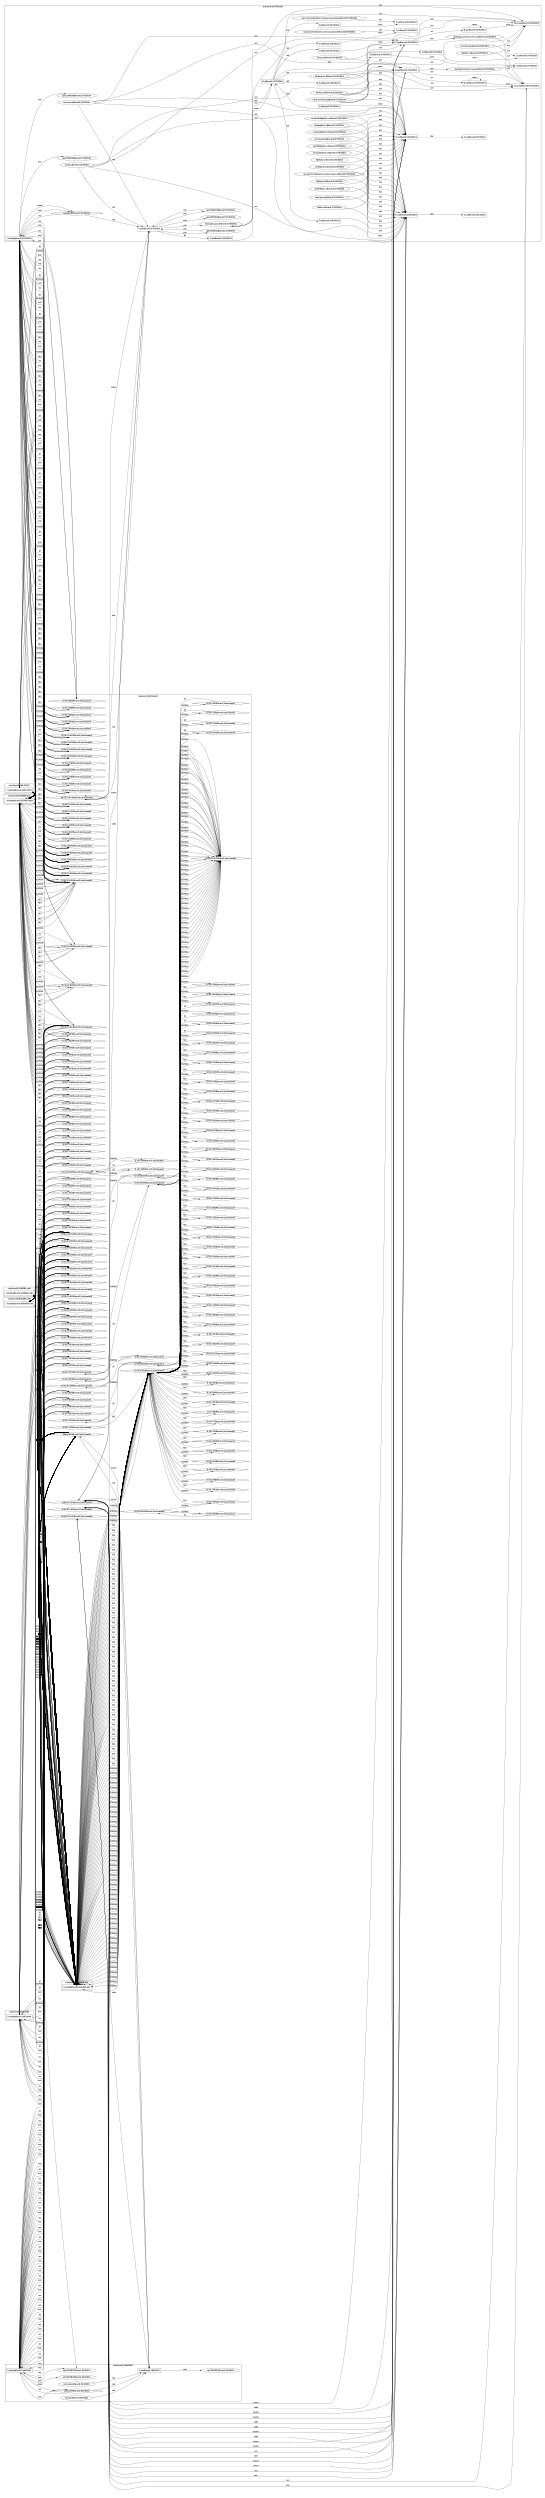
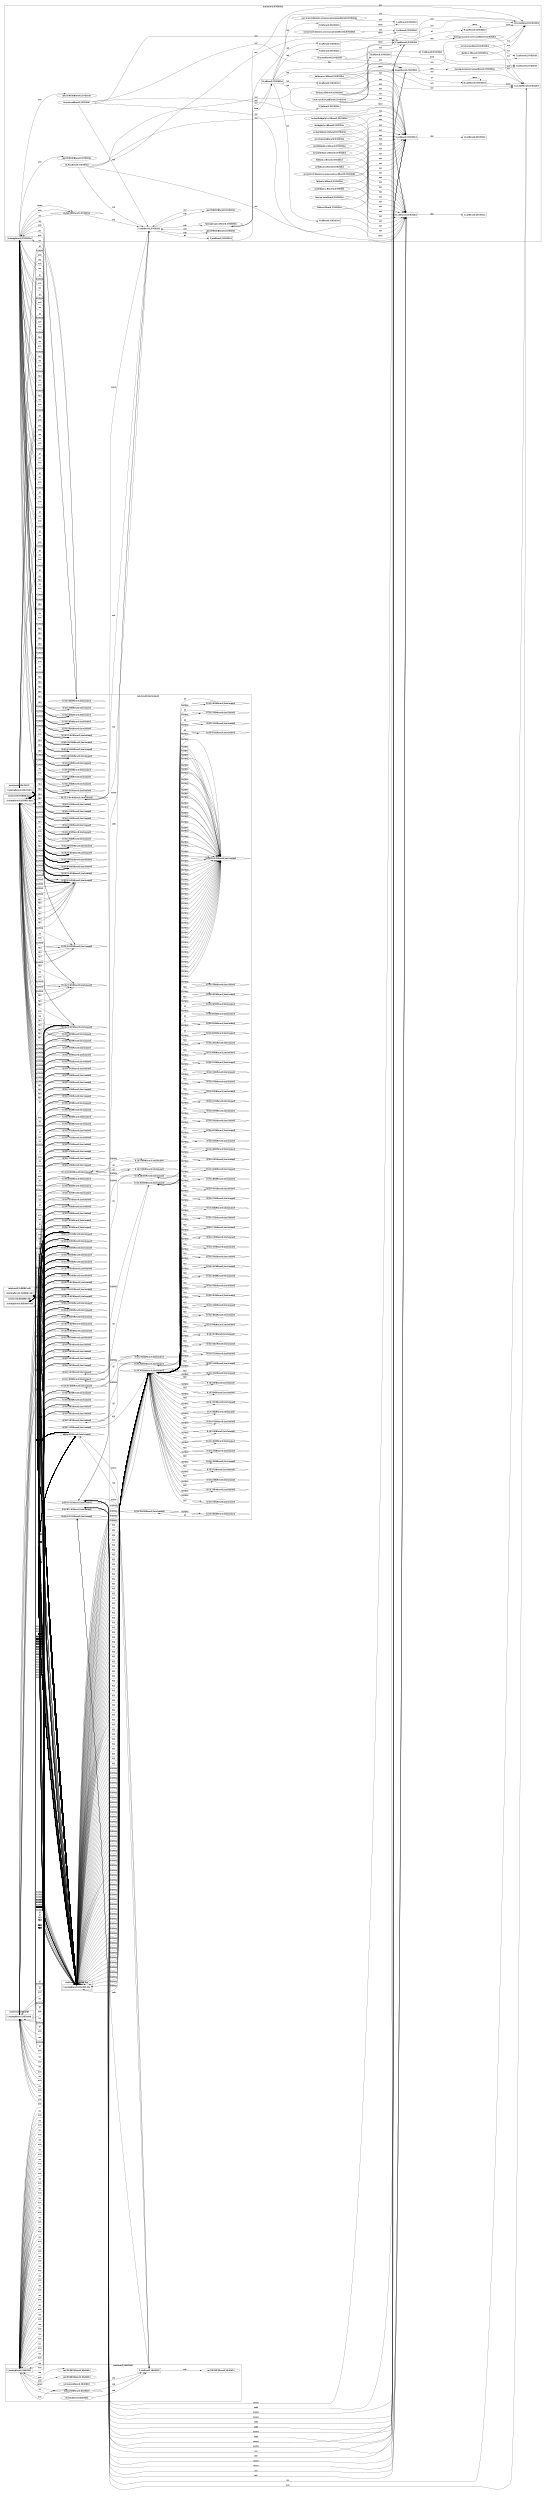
edge "57_sh#ServerID_2014126f20c6" -> "46_sh#ServerID_2014126f20c6": reversed
node "pipe:[339148506]#ServerID_2014126f20c6": removed
cluster "escapeserver_OuterContainerID": label "escapeserver_OuterContainerID" -> "clusterServerID_OuterContainerID"
edge "1_fwatchdog#ServerID_76c96688d7-zxd6t" -> "10.1.80.1:36626#ServerID_OuterContainerID": added, label "RESPONSE"
edge "10.1.80.235:8080#ServerID_OuterContainerID" -> "10.1.80.1:29475#ServerID_OuterContainerID": now "10.1.80.247:8080#ServerID_OuterContainerID" -> "10.1.80.1:29475#ServerID_OuterContainerID"
edge "10.1.80.247:45250#ServerID_OuterContainerID" -> "pipe:[339148523]#ServerID_7d8c847bf2c1": now "10.1.80.247:45250#ServerID_OuterContainerID" -> "1_fwatchdog#ServerID_7d8c847bf2c1"
